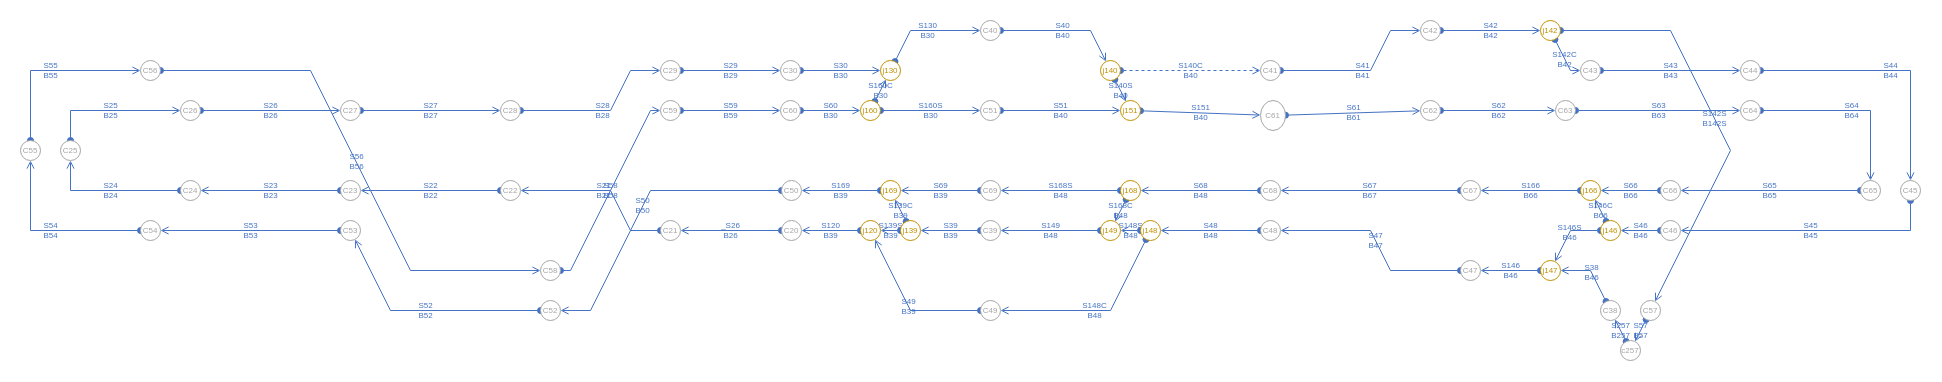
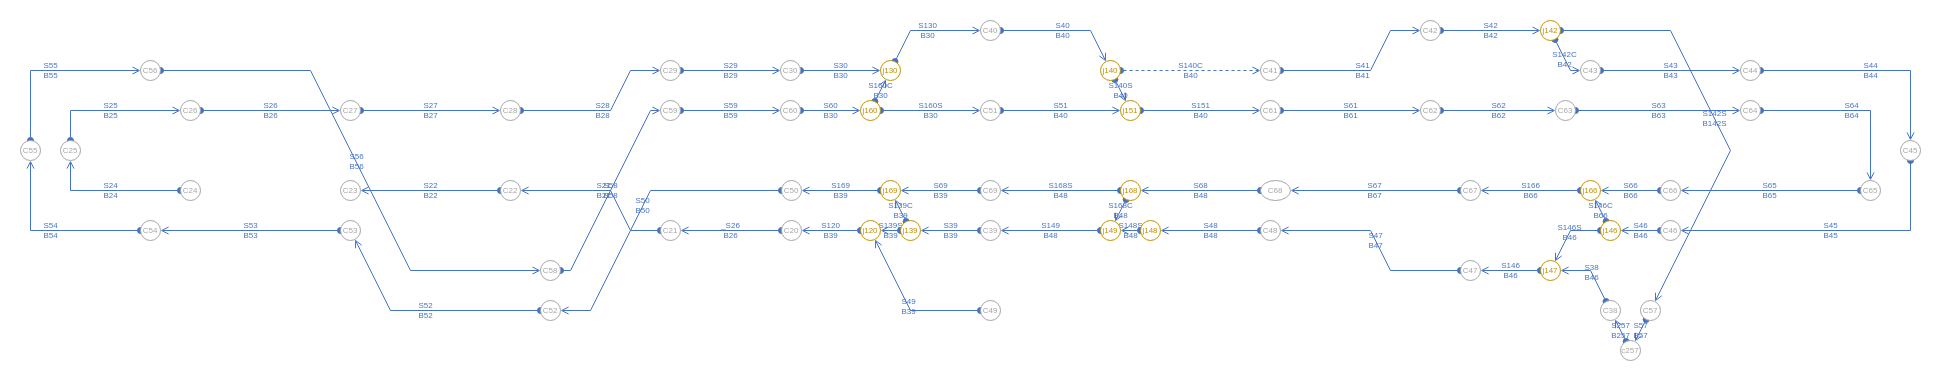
node "C61": size 25x30 -> 20x20
edge "C24" -- "C23": removed, label "S23 B23"
node "C68": size 20x20 -> 30x20
node "C45": moved (1911, 191) -> (1911, 151)
edge "j148" -- "C49": removed, label "S148C B48"
